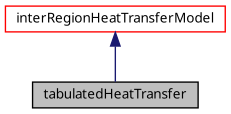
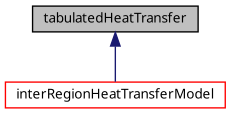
edge "tabulatedHeatTransfer" -> "interRegionHeatTransferModel": reversed
